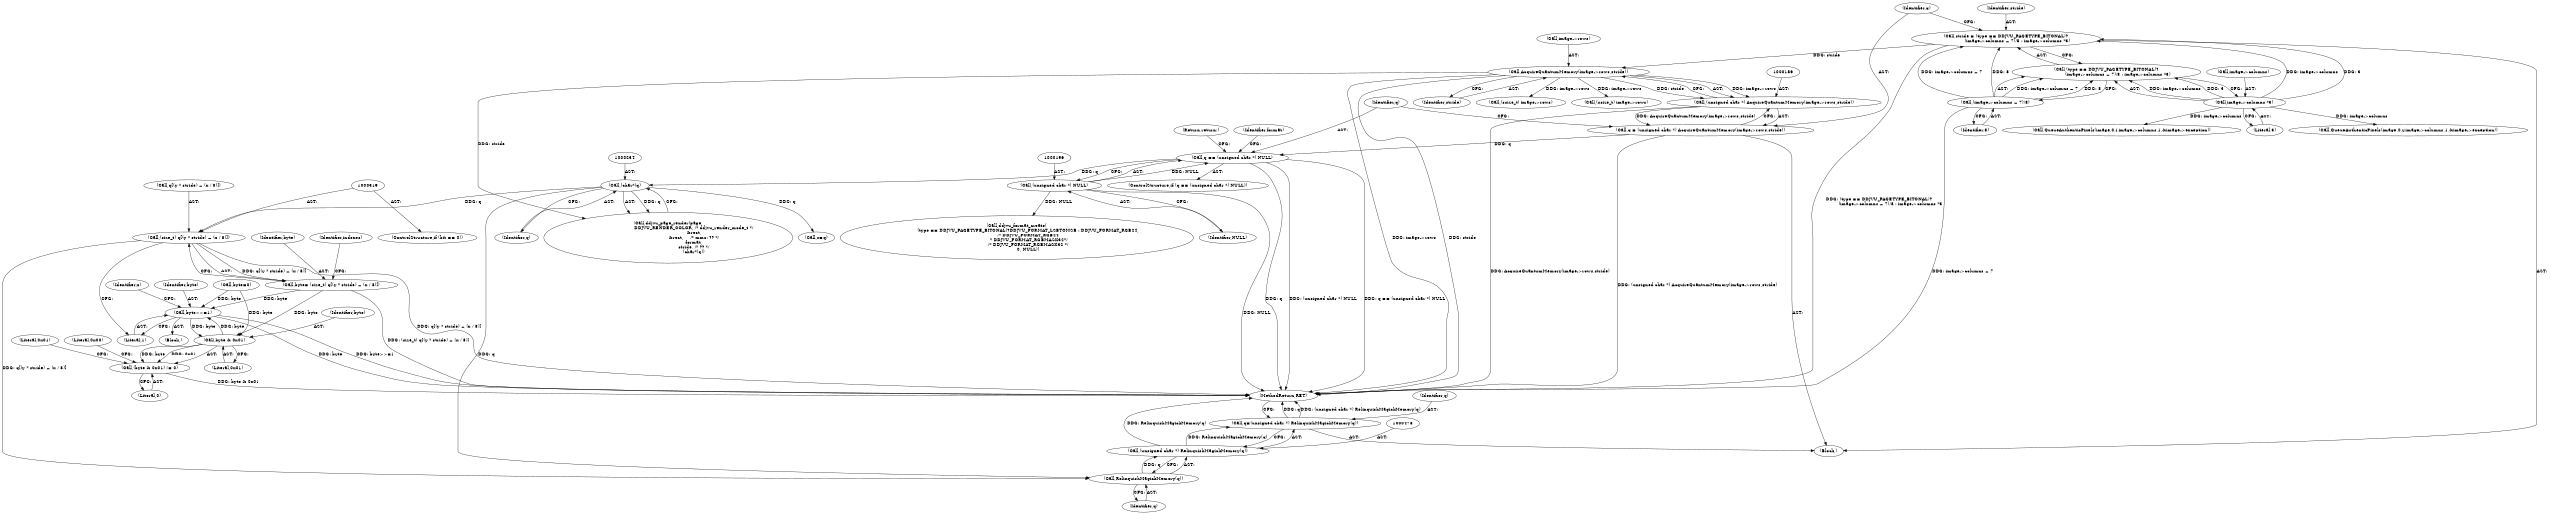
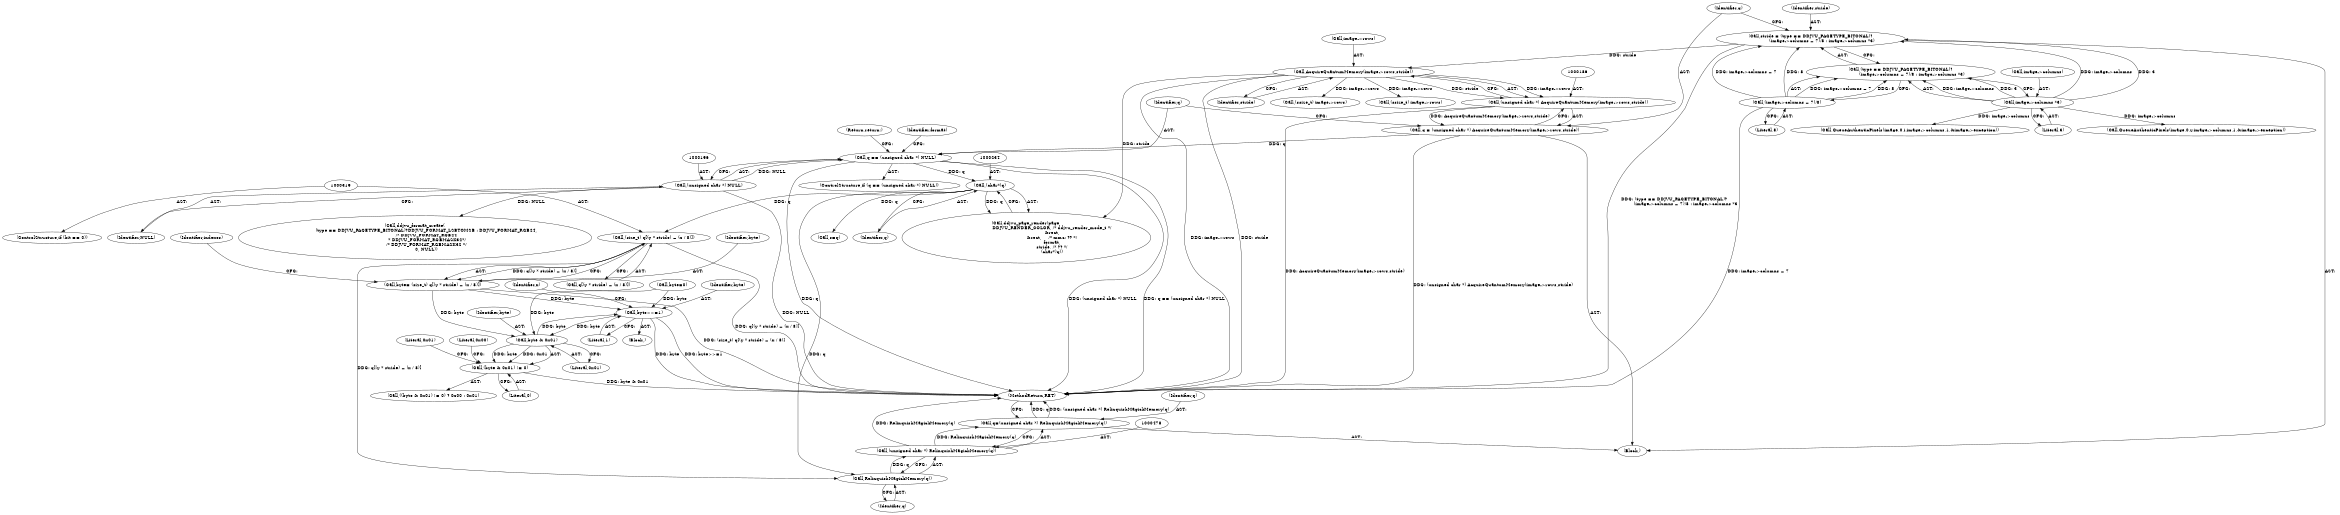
node "(Identifier,8)": label "(Identifier,8)" -> "(Literal,8)"
edge "(Call,(size_t) q[(y * stride) + (x / 8)])" -> "(Literal,1)": now "(Call,(size_t) q[(y * stride) + (x / 8)])" -> "(Call,q[(y * stride) + (x / 8)])"
node "(Call,((byte & 0x01) != 0) ? 0x00 : 0x01)": added
